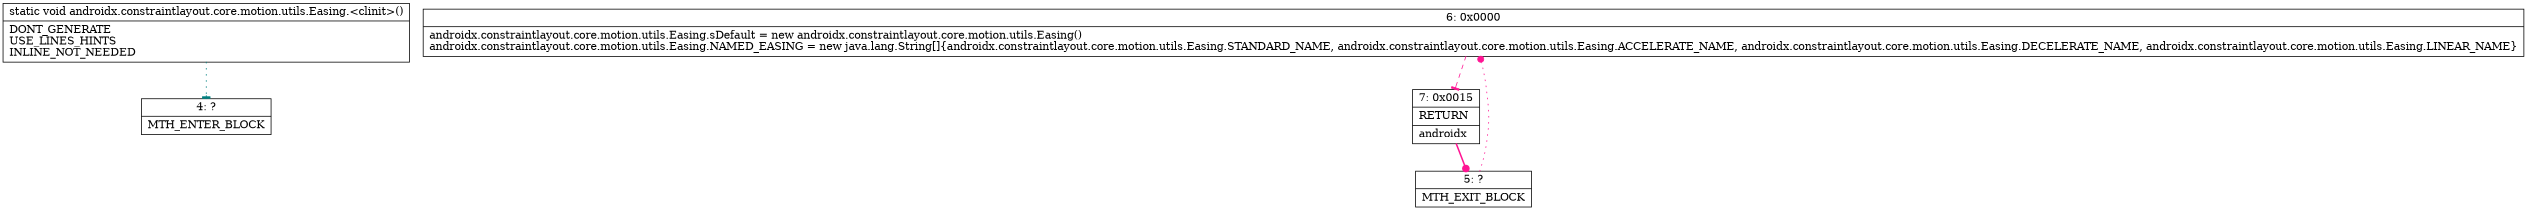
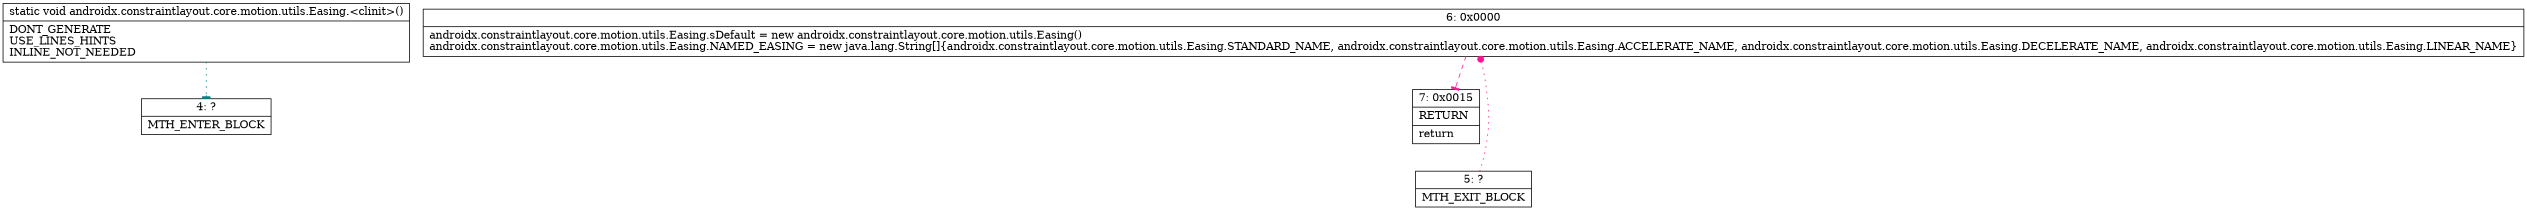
node "7: 0x0015": text "androidx" -> "return"
edge "7: 0x0015" -> "5: ?": removed
